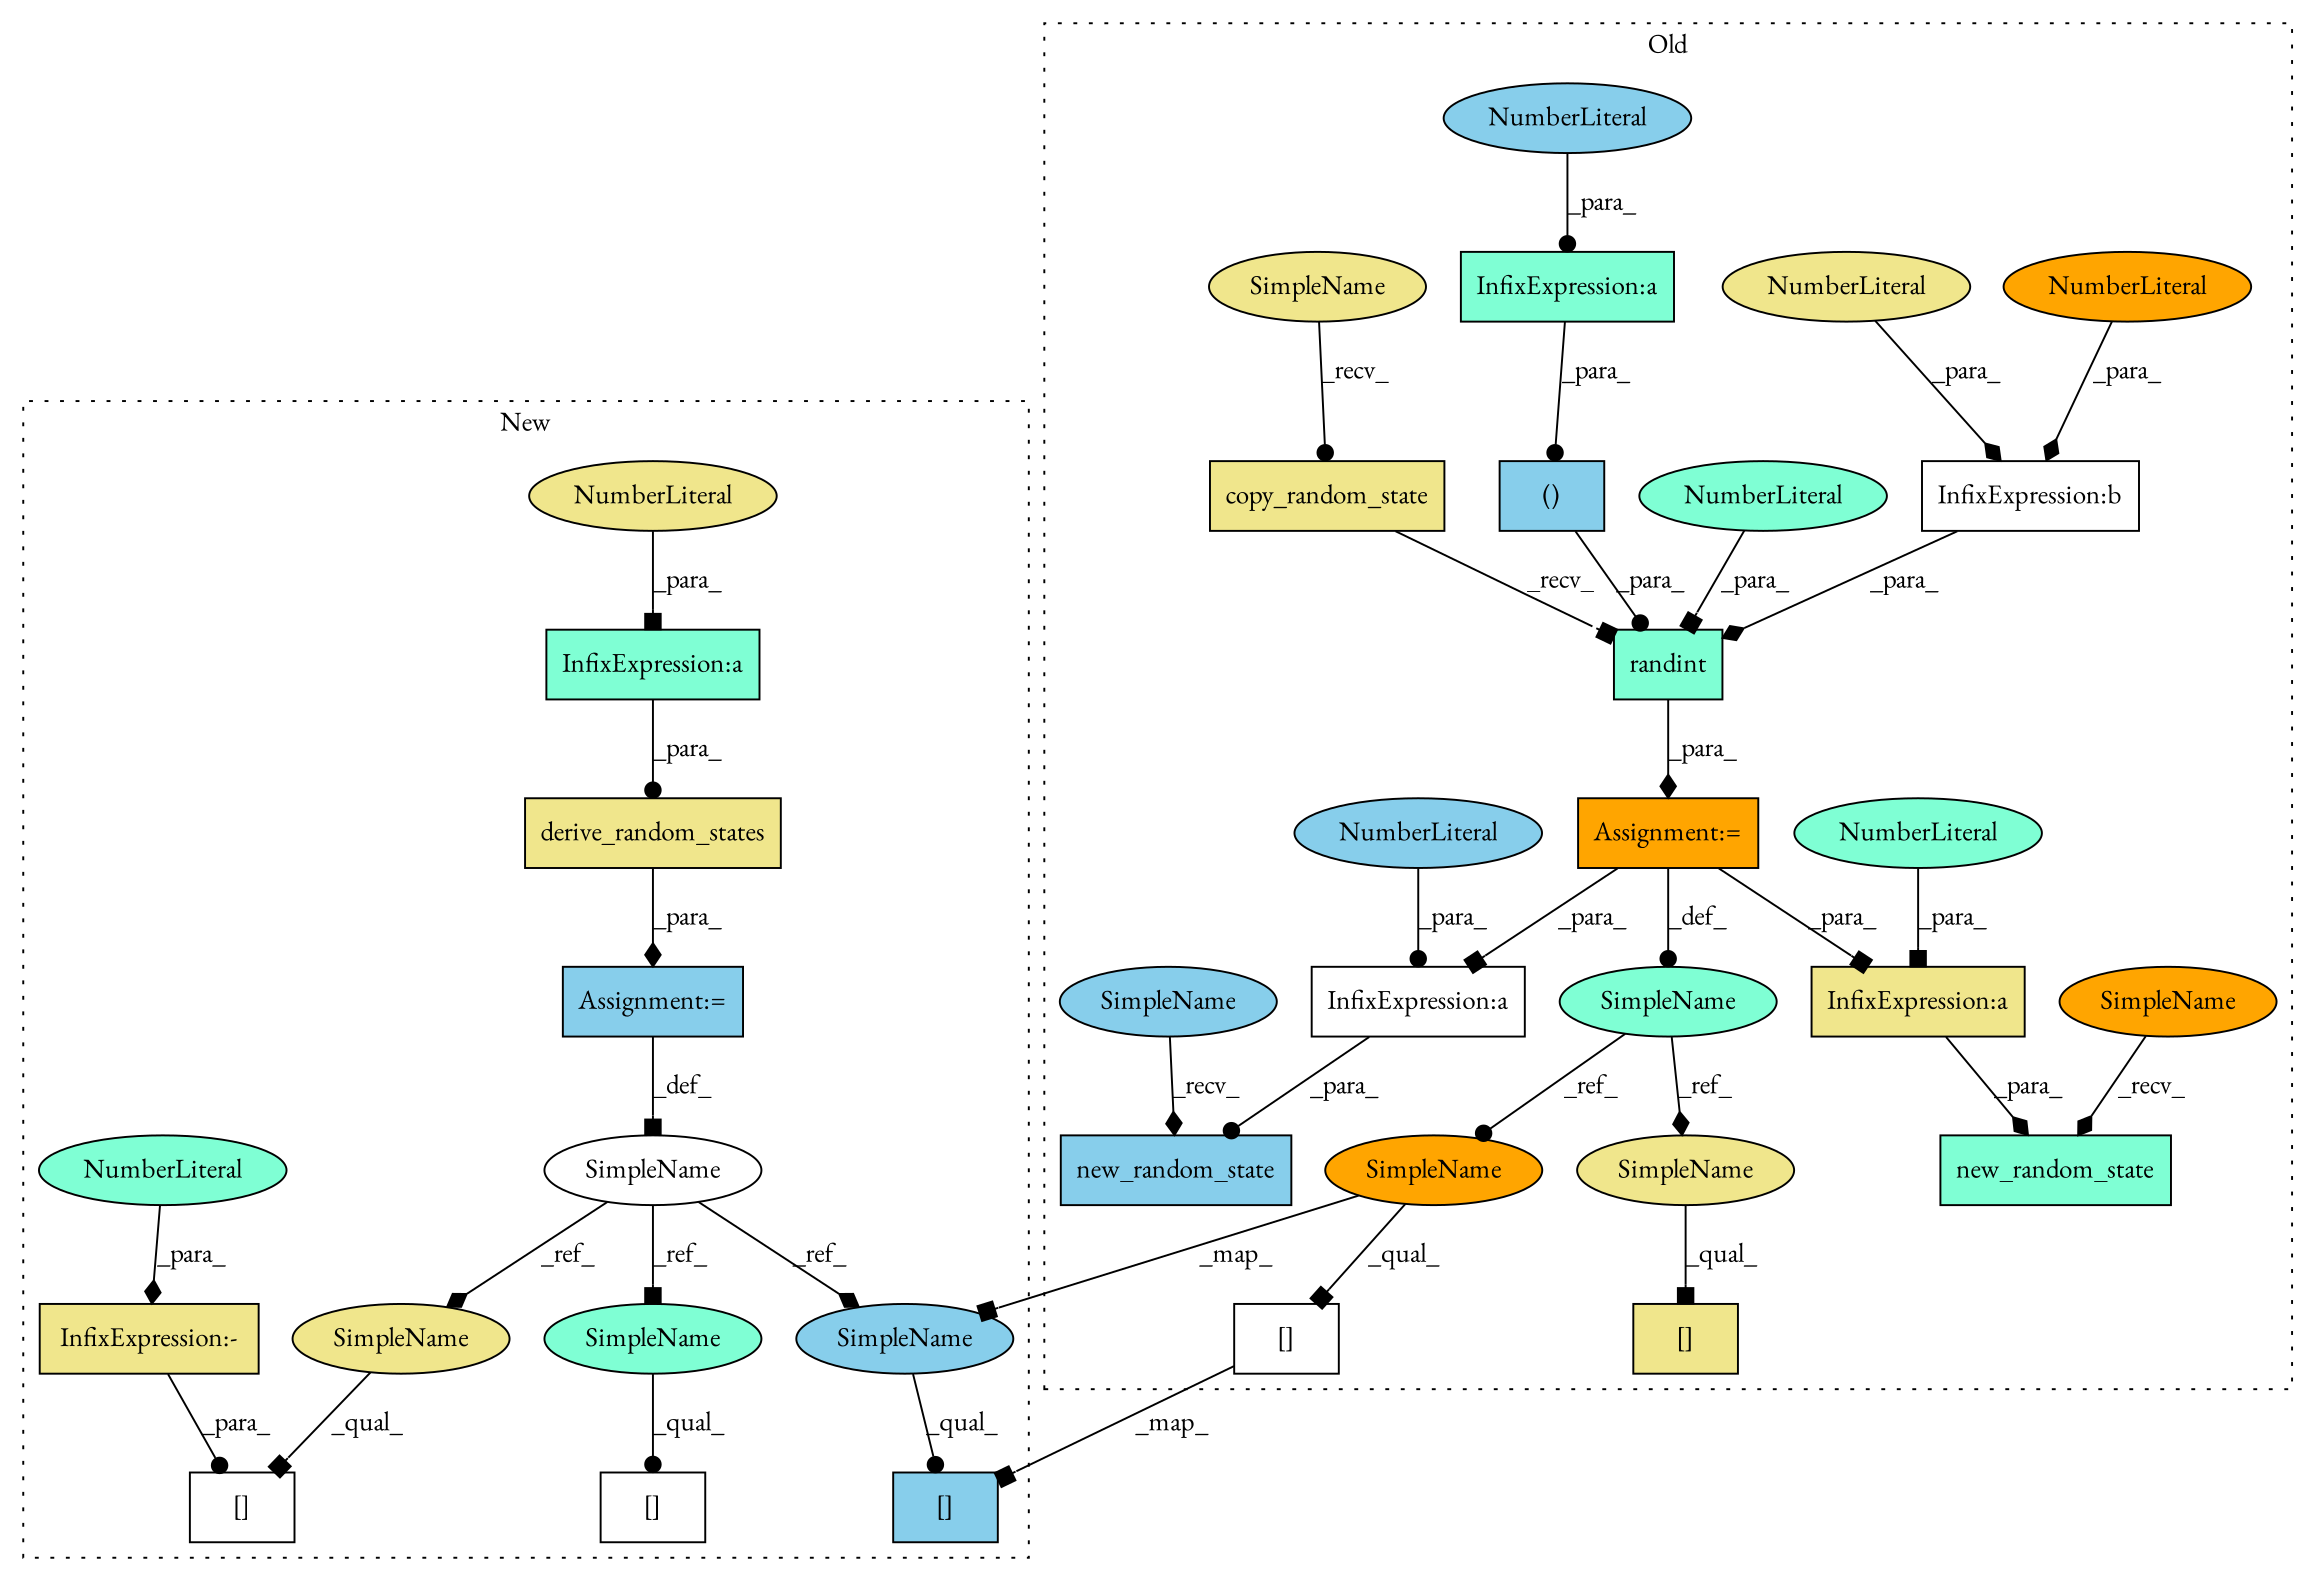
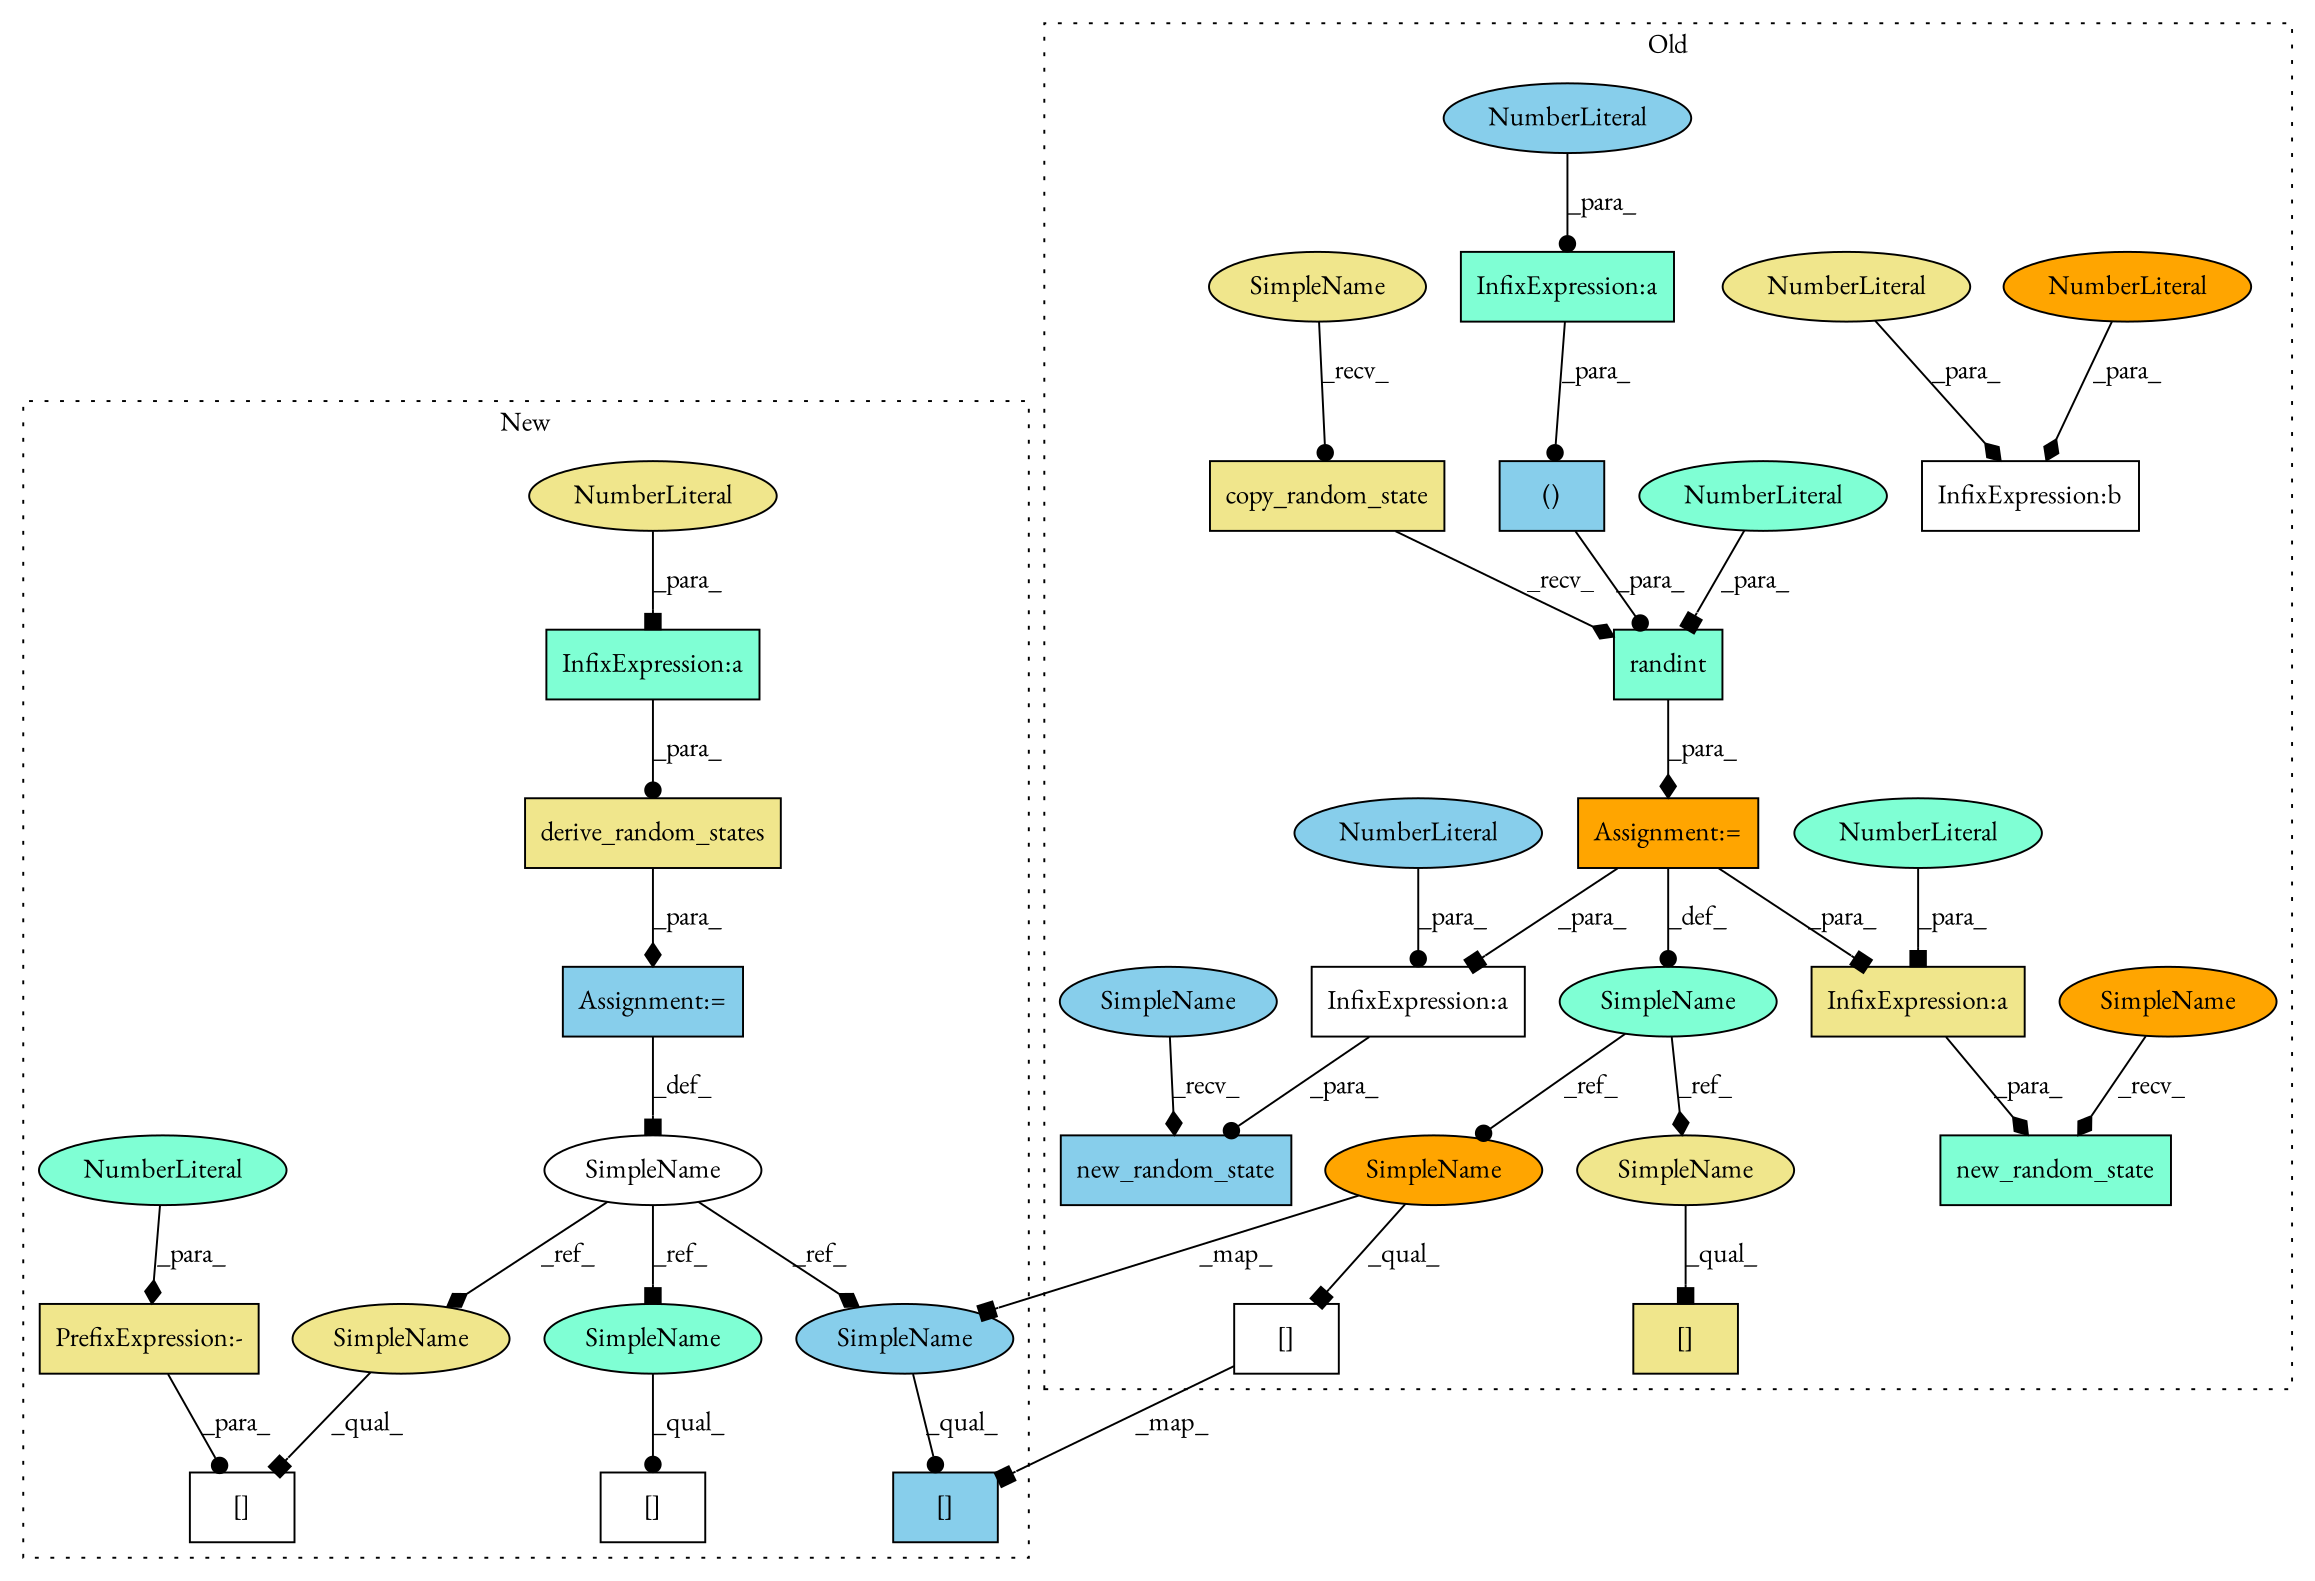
edge "copy_random_state" -> "randint": arrowhead box -> diamond
edge "InfixExpression:b" -> "randint": removed, label "_para_"
node "InfixExpression:-": label "InfixExpression:-" -> "PrefixExpression:-"
